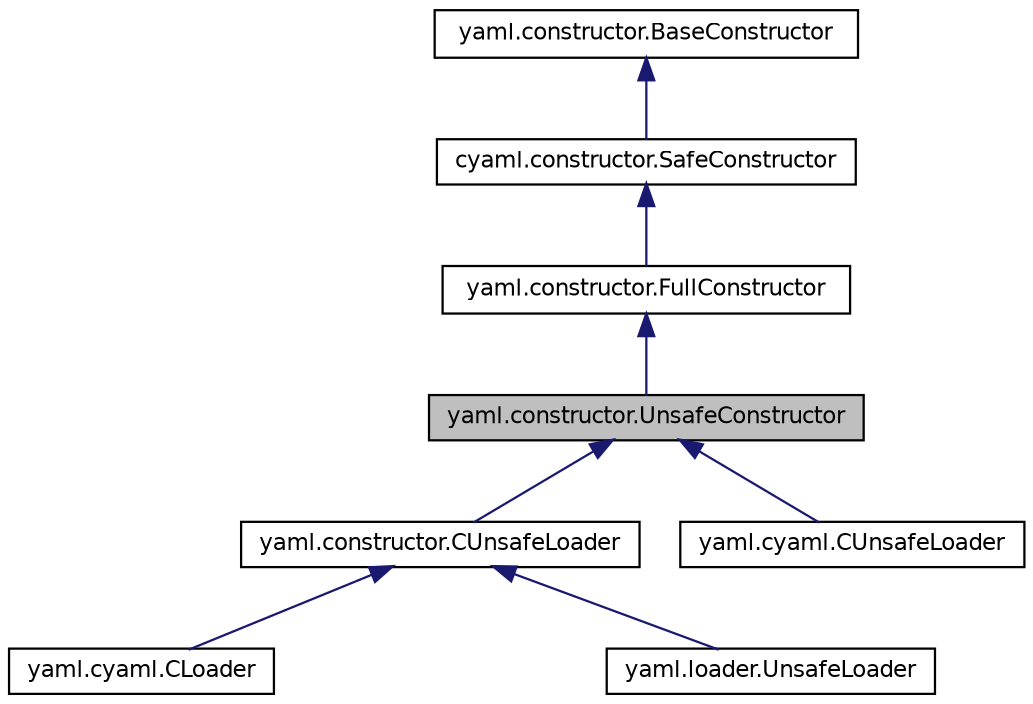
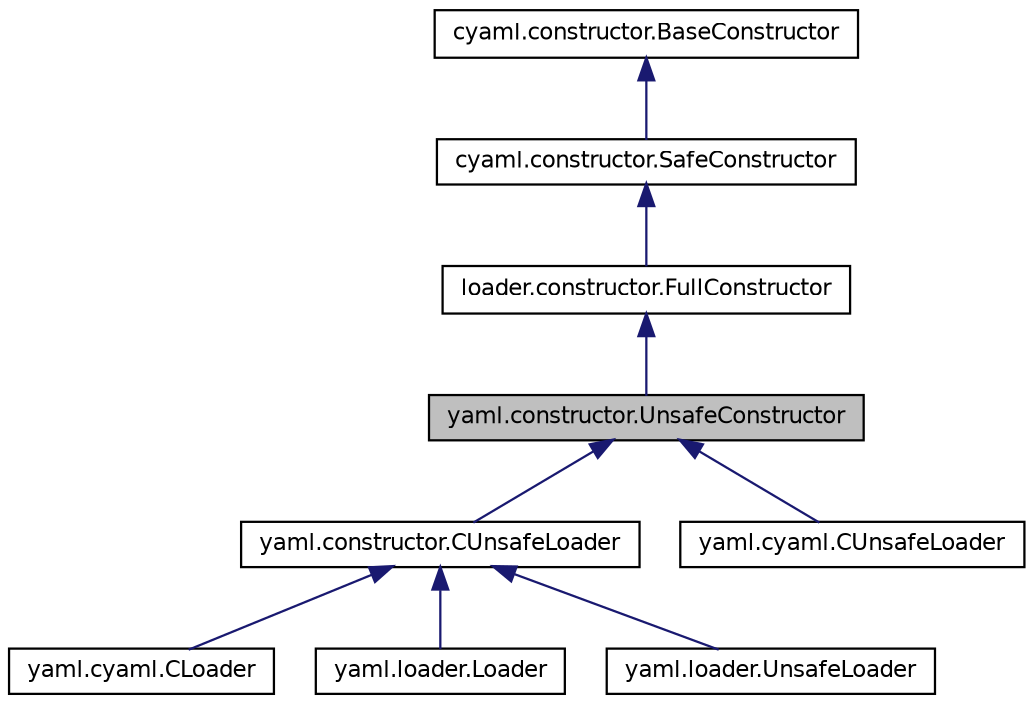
node "yaml.constructor.BaseConstructor": label "yaml.constructor.BaseConstructor" -> "cyaml.constructor.BaseConstructor"
node "yaml.constructor.FullConstructor": label "yaml.constructor.FullConstructor" -> "loader.constructor.FullConstructor"
node "yaml.loader.Loader": added
